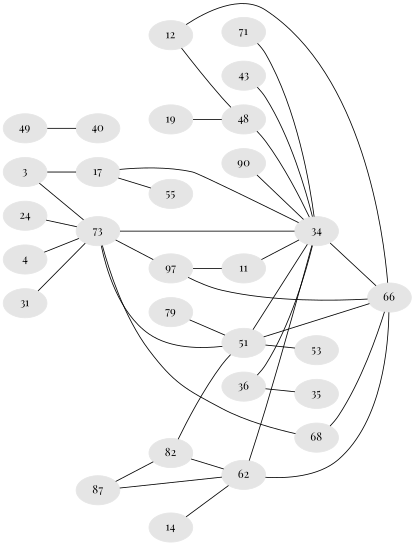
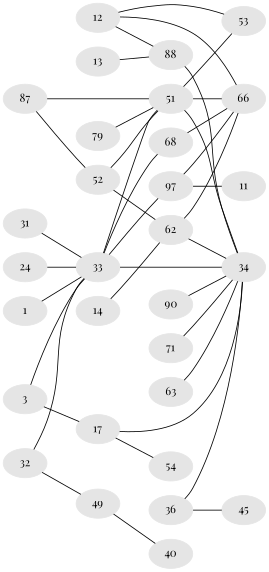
edge "12" -- "53": added
node "43": label "43" -> "63"
node "19": label "19" -> "13"
node "48": label "48" -> "88"
node "55": label "55" -> "54"
node "73": label "73" -> "33"
edge "34" -- "11": removed
node "4": label "4" -> "1"
edge "34" -- "66": removed
node "35": label "35" -> "45"
node "82": label "82" -> "52"
node "32": added
edge "62" -- "87": now "51" -- "87"
